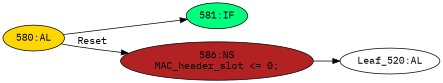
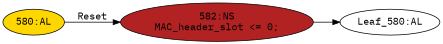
node "581:IF": removed
node "586:NS MAC_header_slot <= 0;": label "586:NS MAC_header_slot <= 0;" -> "582:NS MAC_header_slot <= 0;"
node "Leaf_520:AL": label "Leaf_520:AL" -> "Leaf_580:AL"
